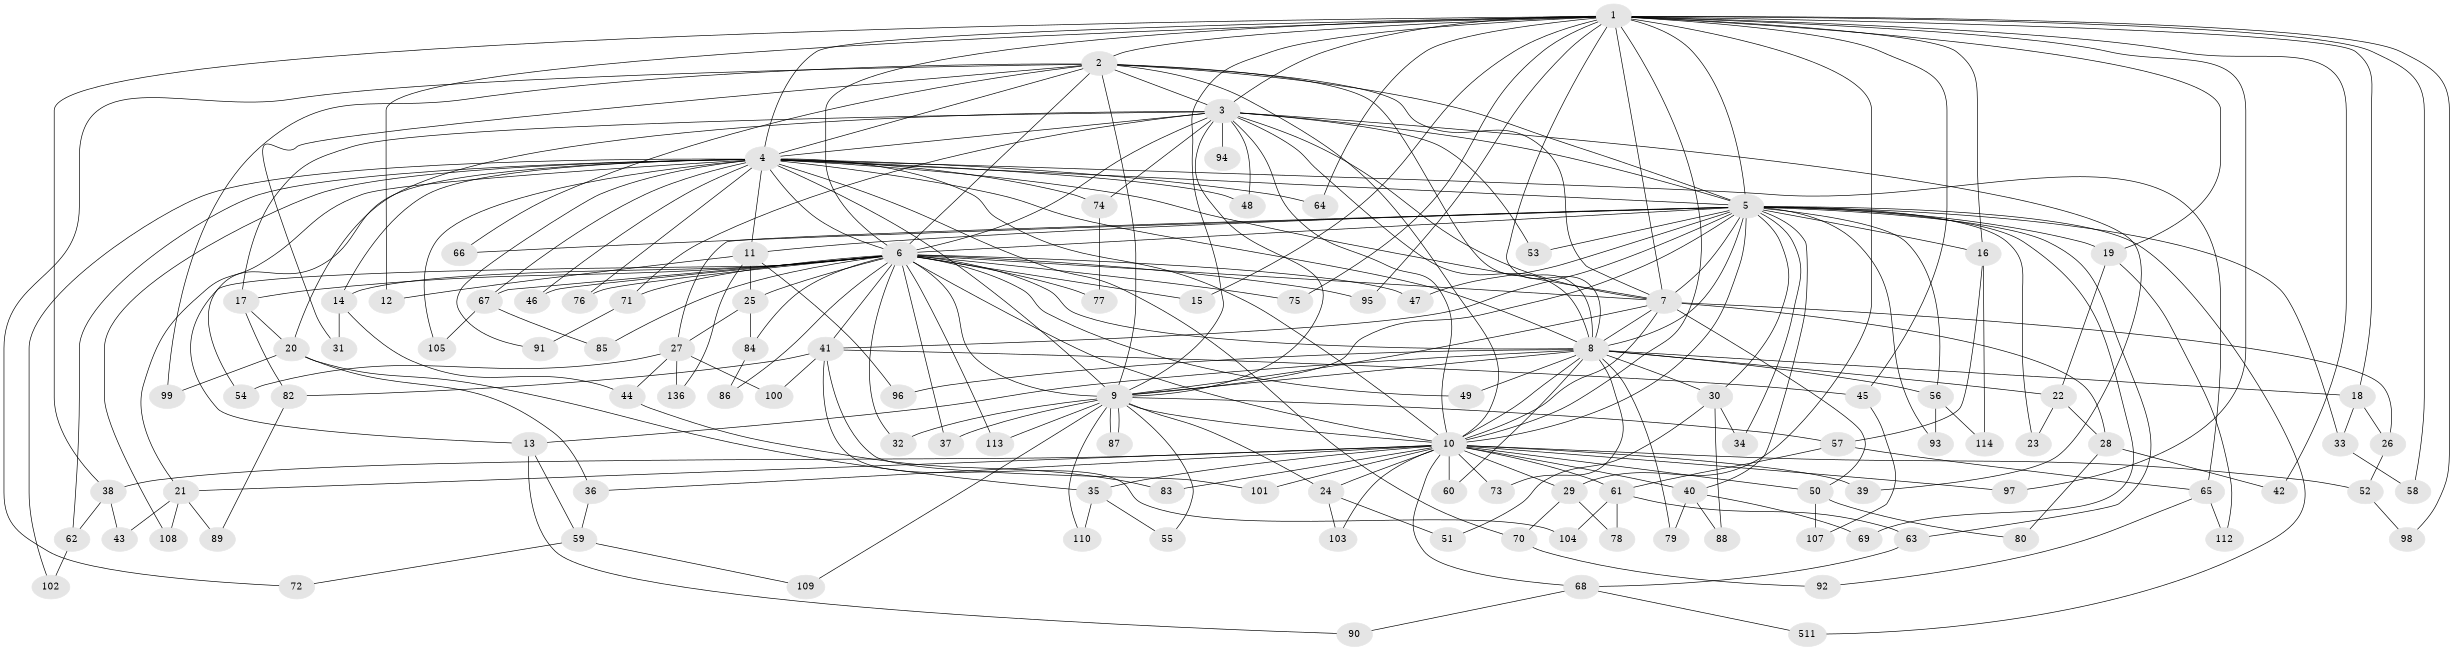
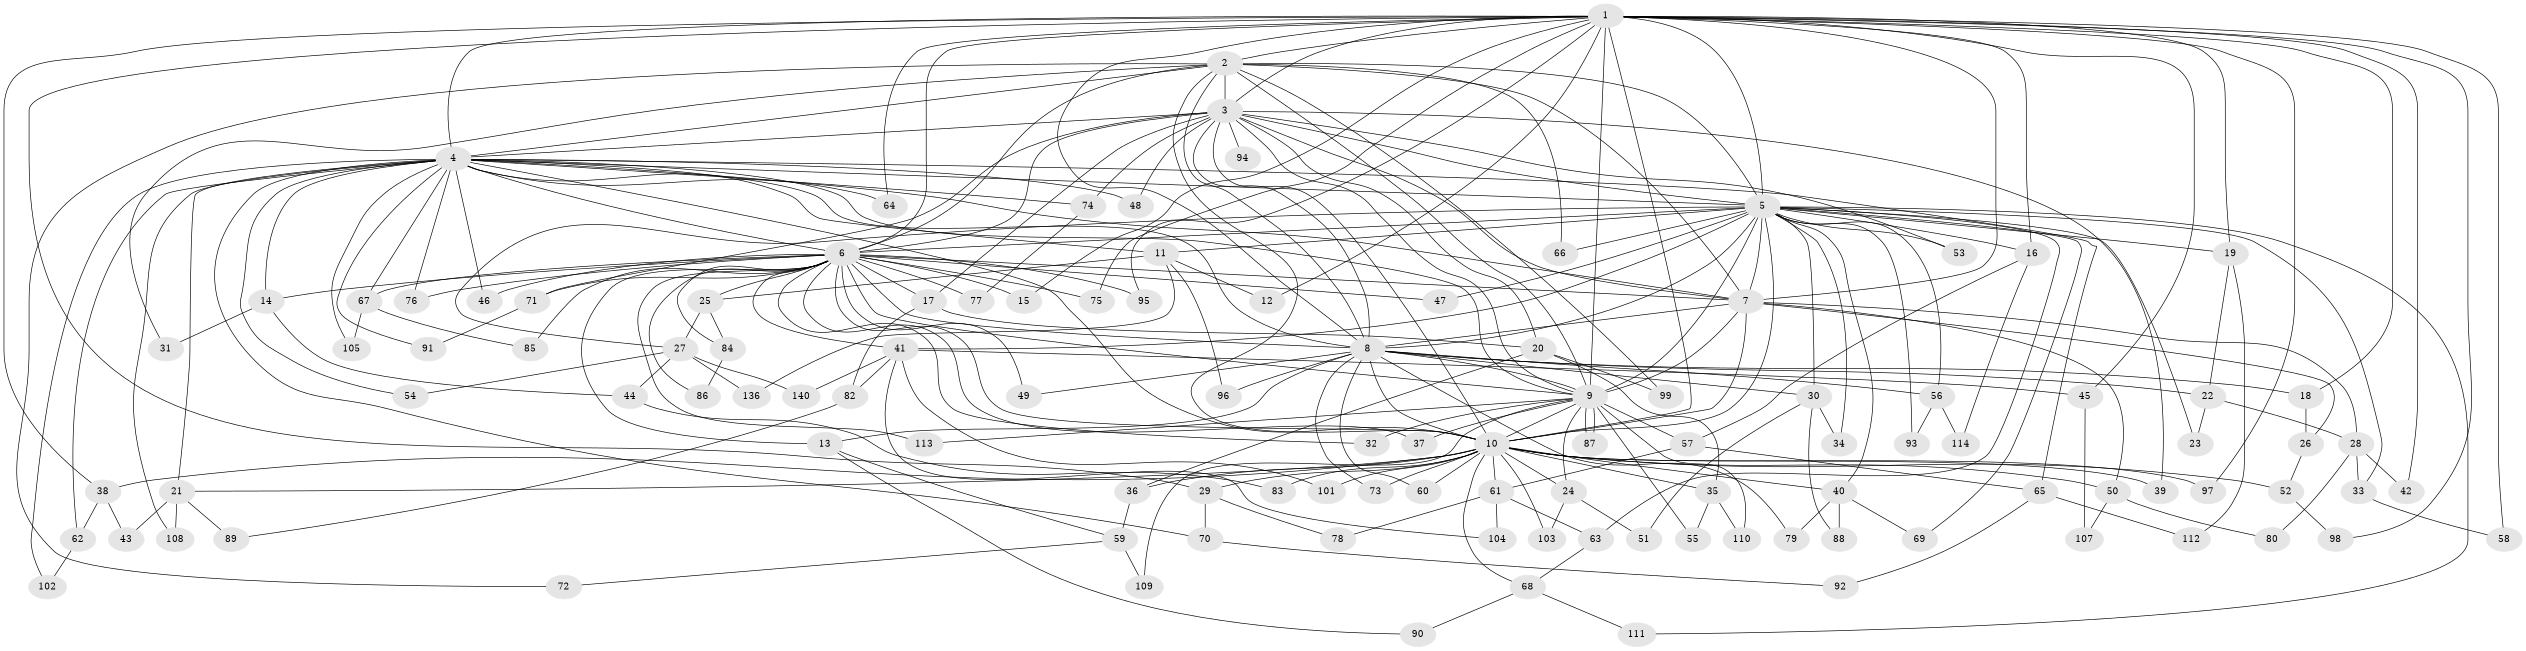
node "100": label "100" -> "140"
edge "18" -- "33": now "28" -- "33"
node "511": label "511" -> "111"
